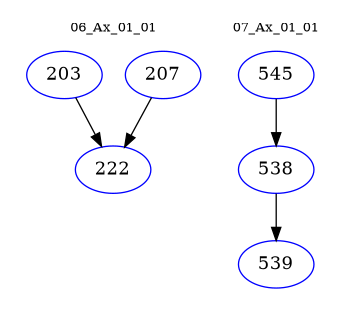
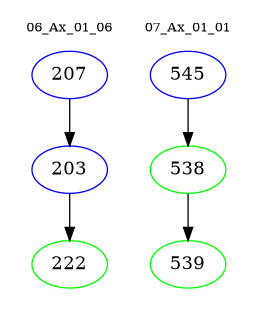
cluster "06_Ax_01_01": label "06_Ax_01_01" -> "06_Ax_01_06"
edge "207" -> "222": now "207" -> "203"
node "222": color blue -> green
node "538": color blue -> green
node "539": color blue -> green
